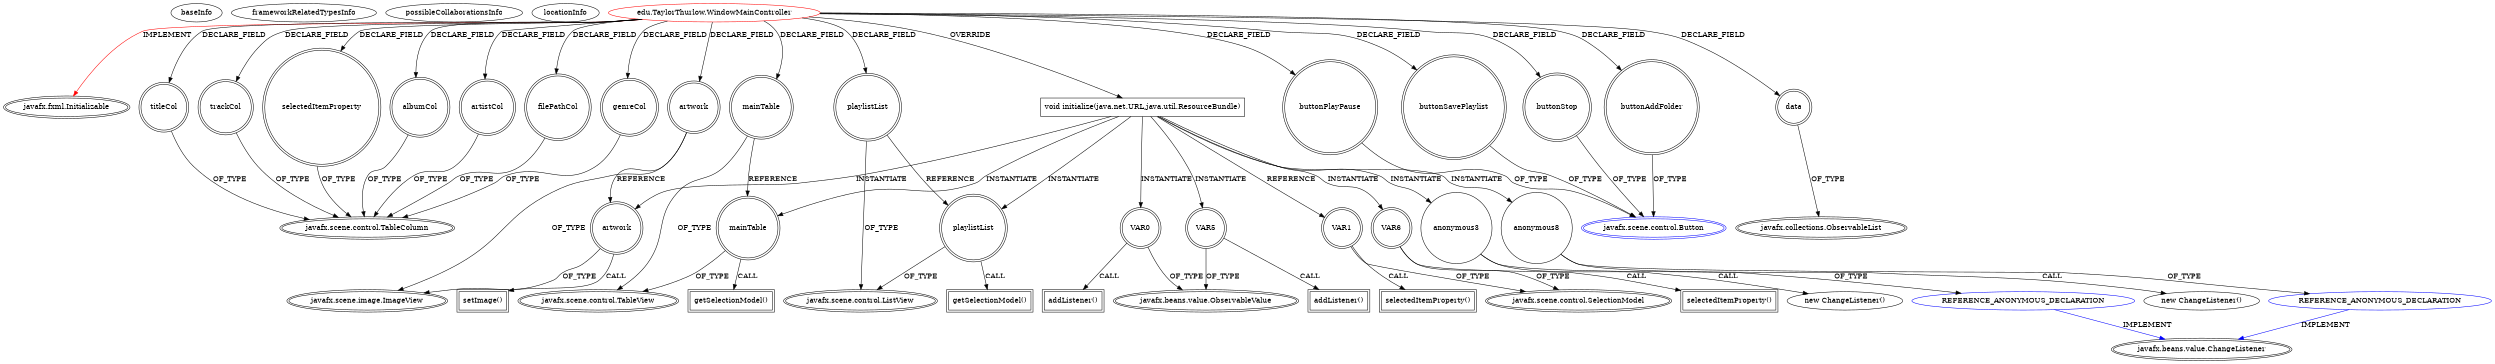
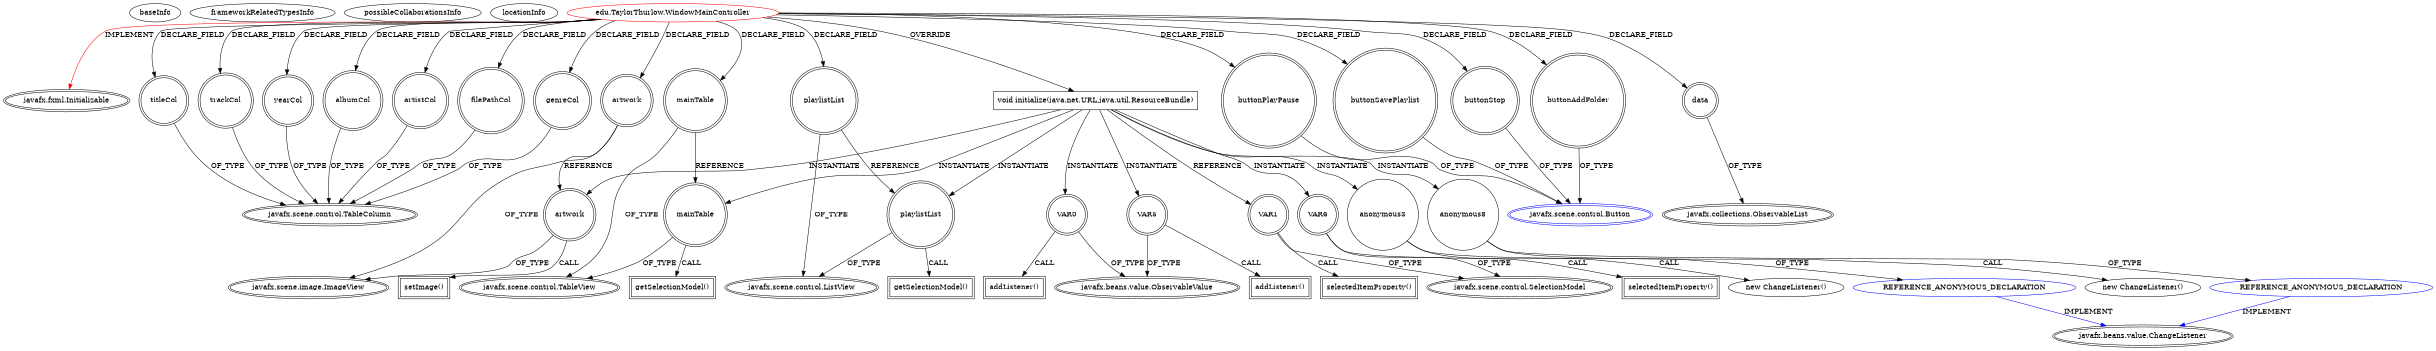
node "selectedItemProperty": label "selectedItemProperty" -> "yearCol"
